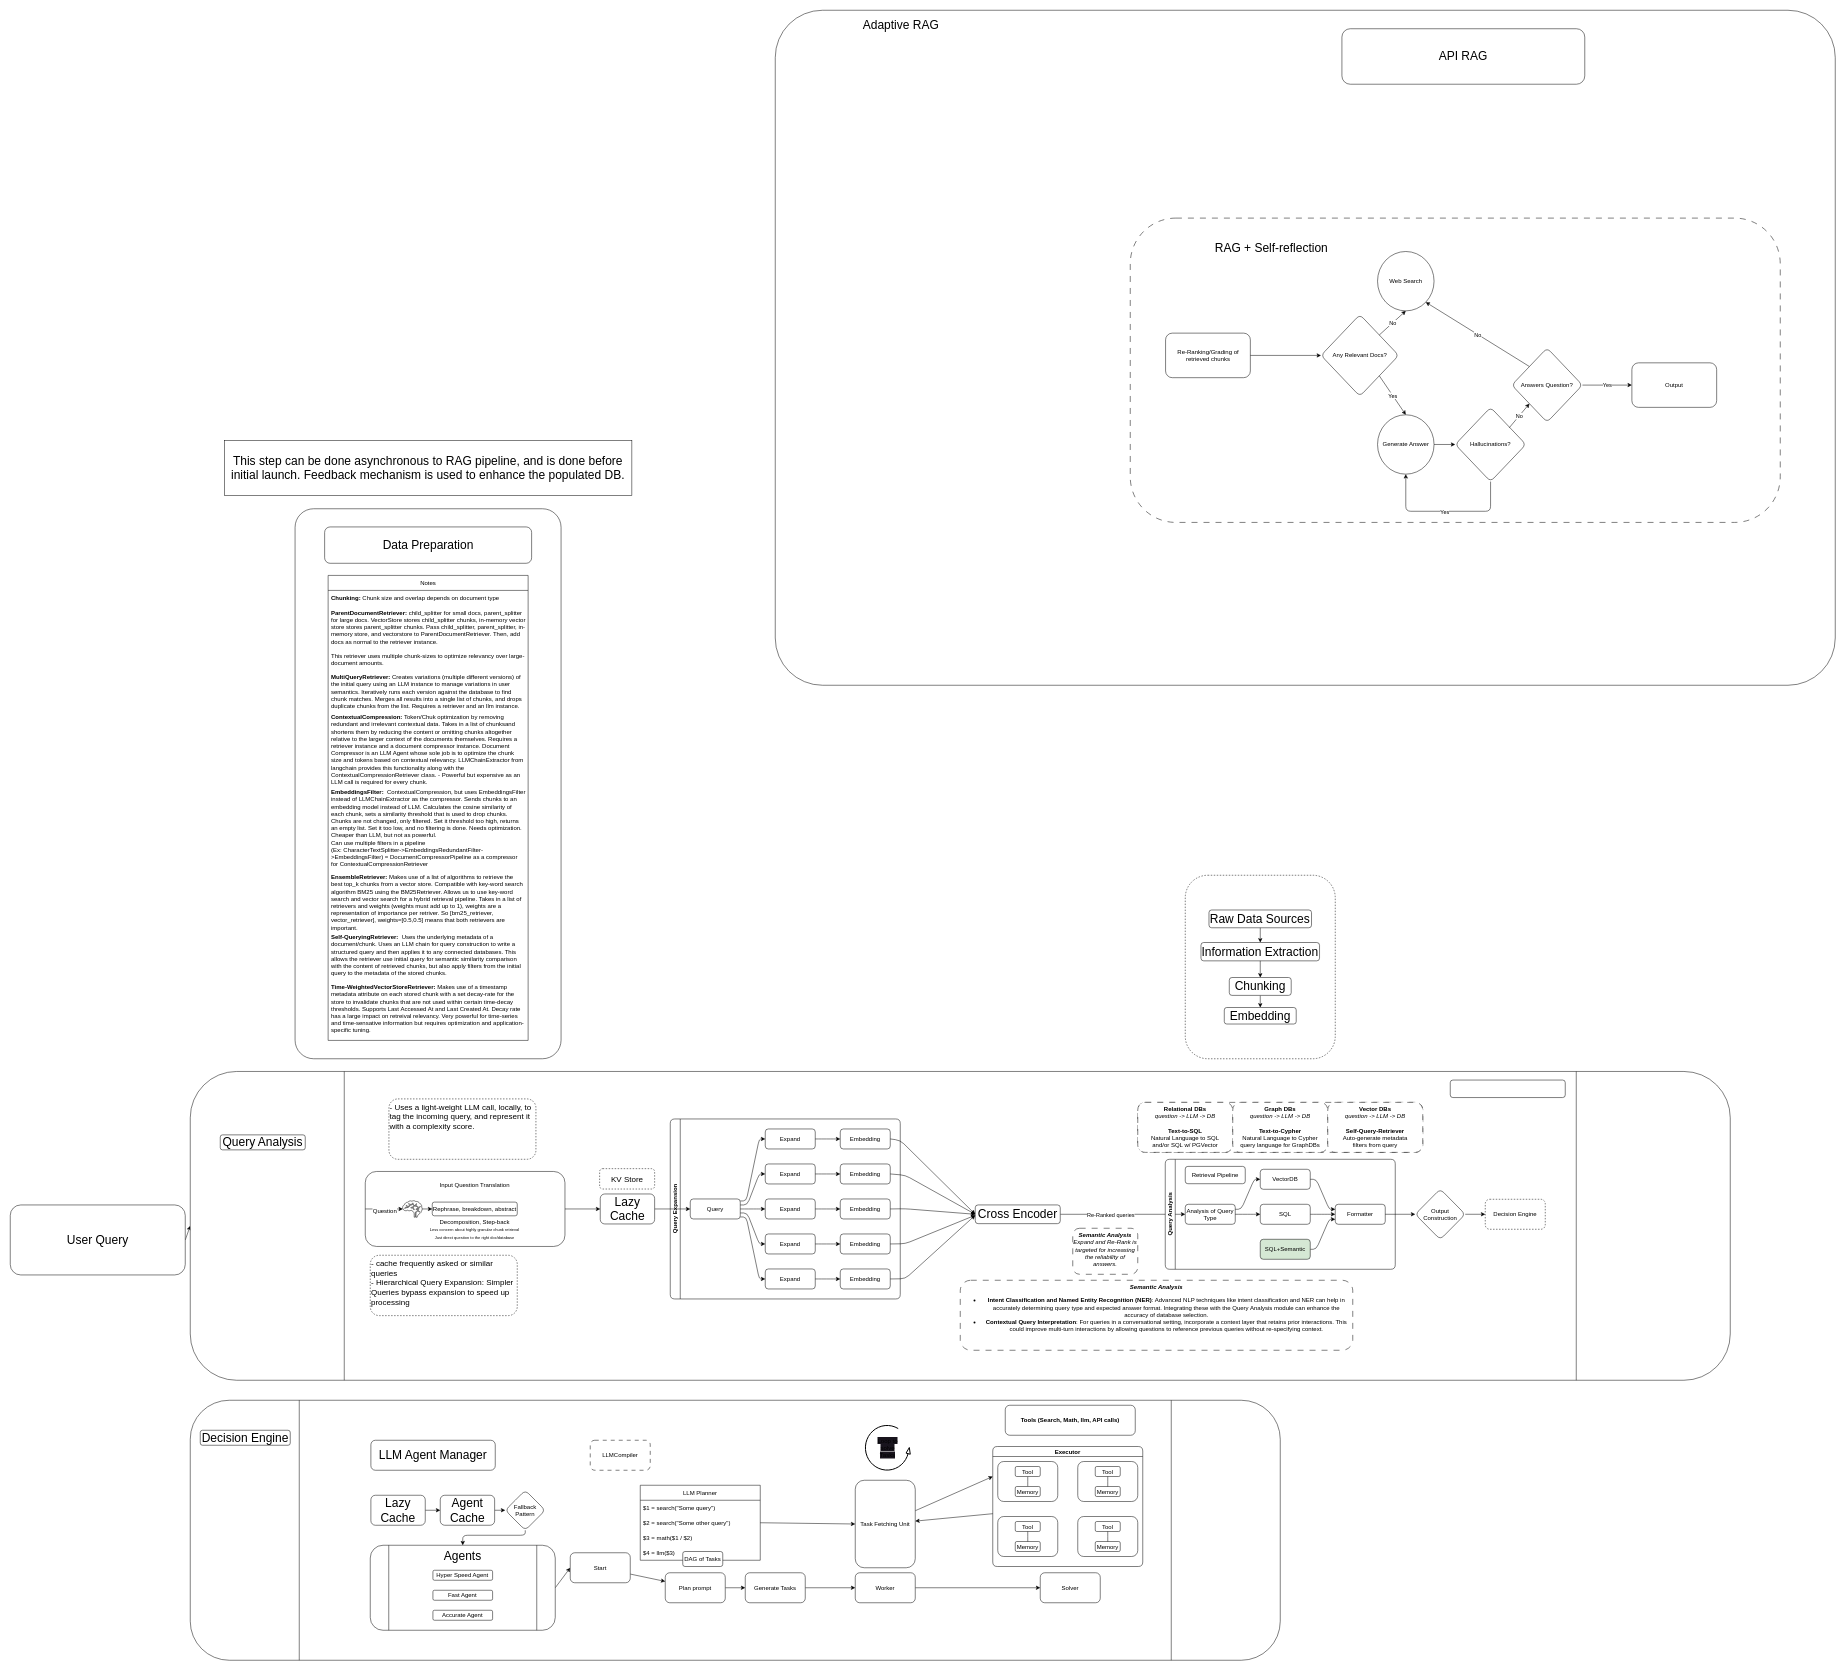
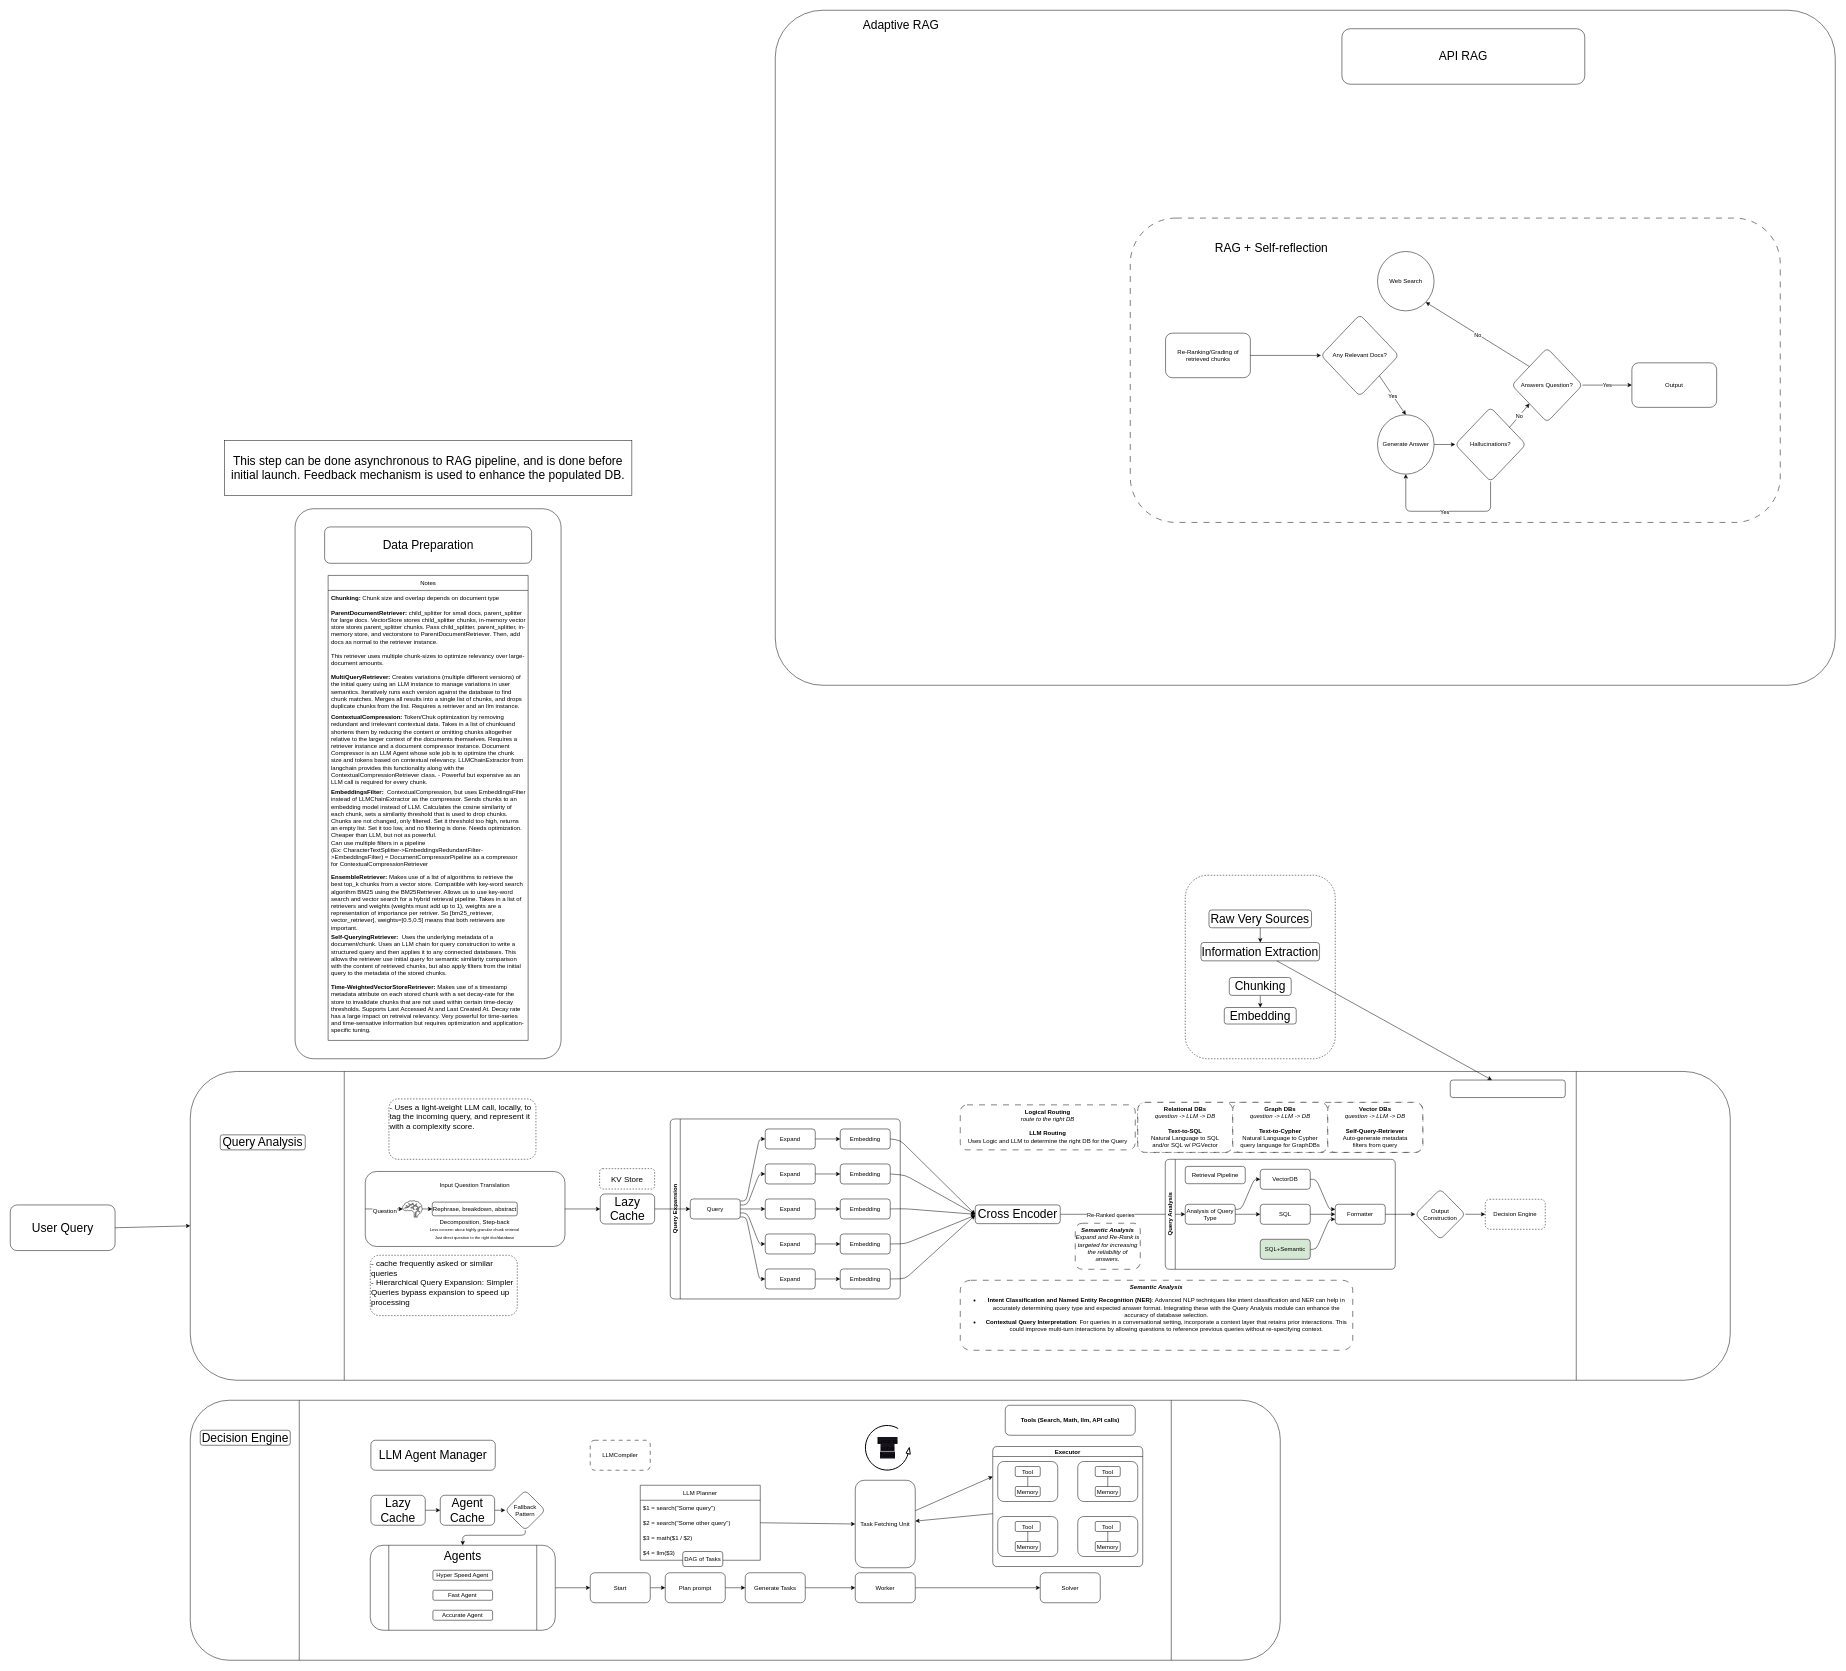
edge "Any Relevant Docs?" -> "Web Search": removed, label "No"
node "Raw Data Sources": label "Raw Data Sources" -> "Raw Very Sources"
edge "Information Extraction" -> "Chunking": now "Information Extraction" -> "Query Pre-processor"
node "Logical Routing route to the right DB LLM Routing Uses Logic and LLM to determine the right DB for the Query": added
node "User Query": size 175x70 -> 105x46
node "Semantic Analysis Expand and Re-Rank is targeted for increasing the reliability of answers.": moved (1105, 1251) -> (1108, 1246)
node "Start": moved (600, 1568) -> (620, 1588)
